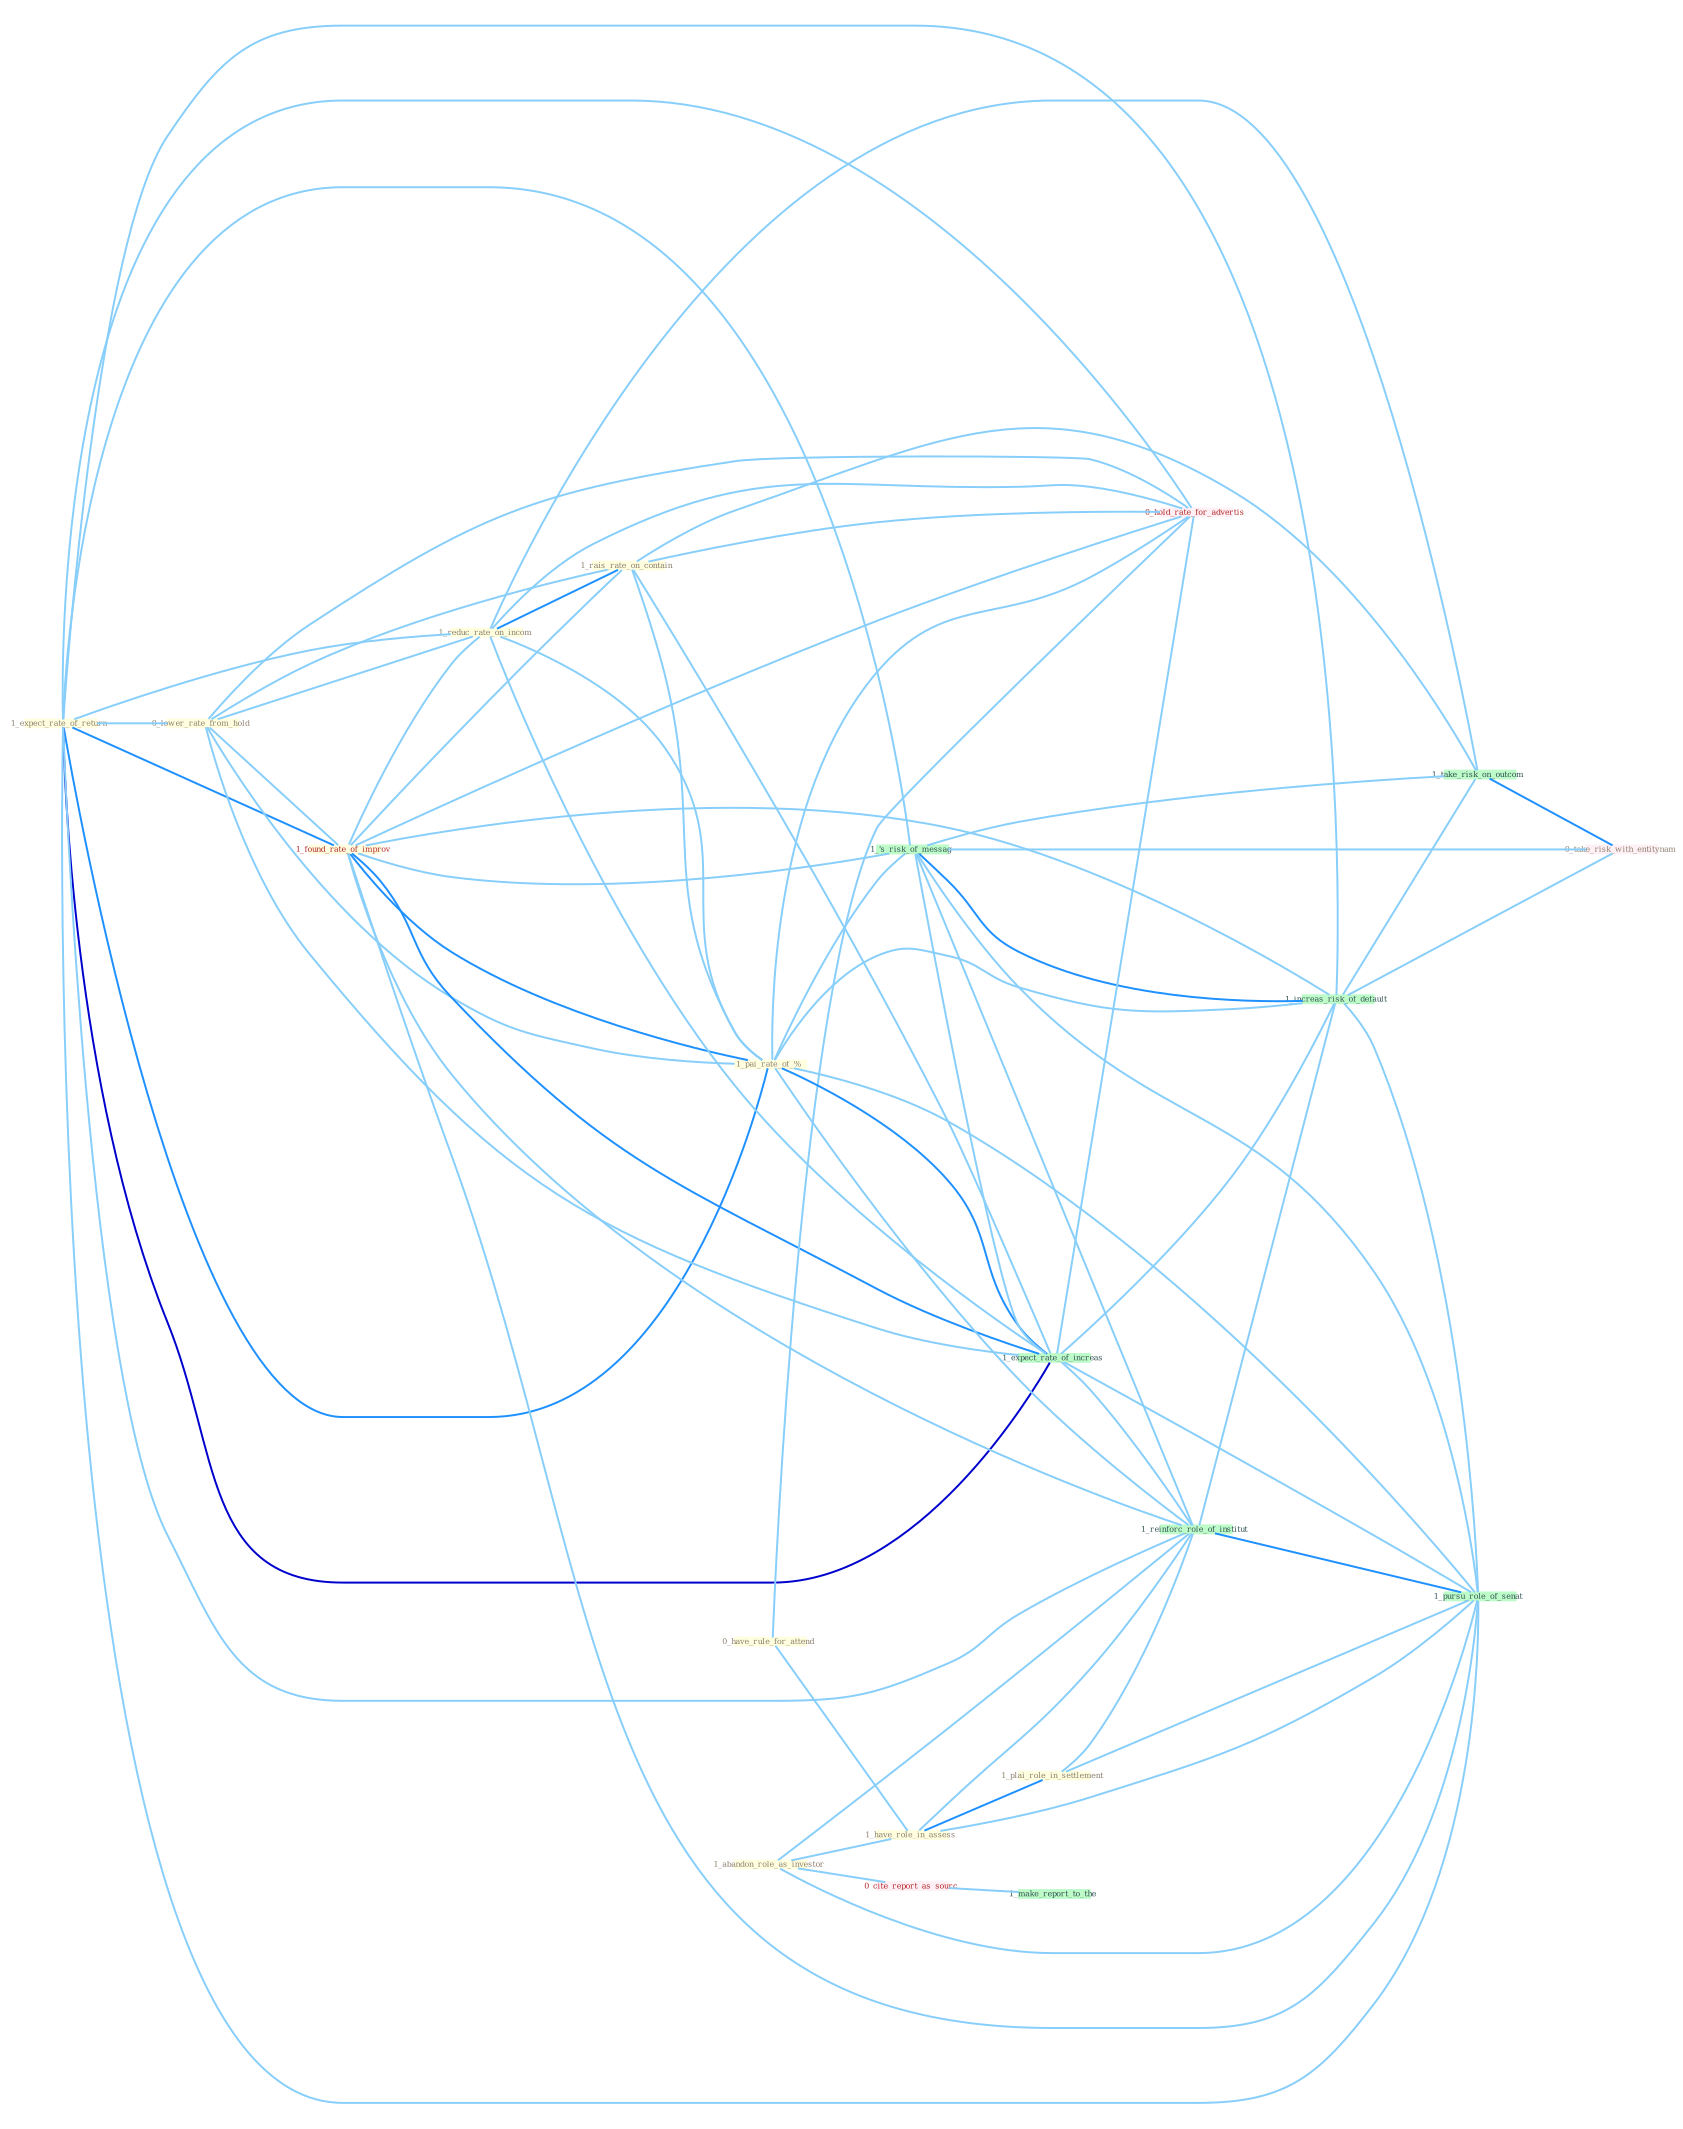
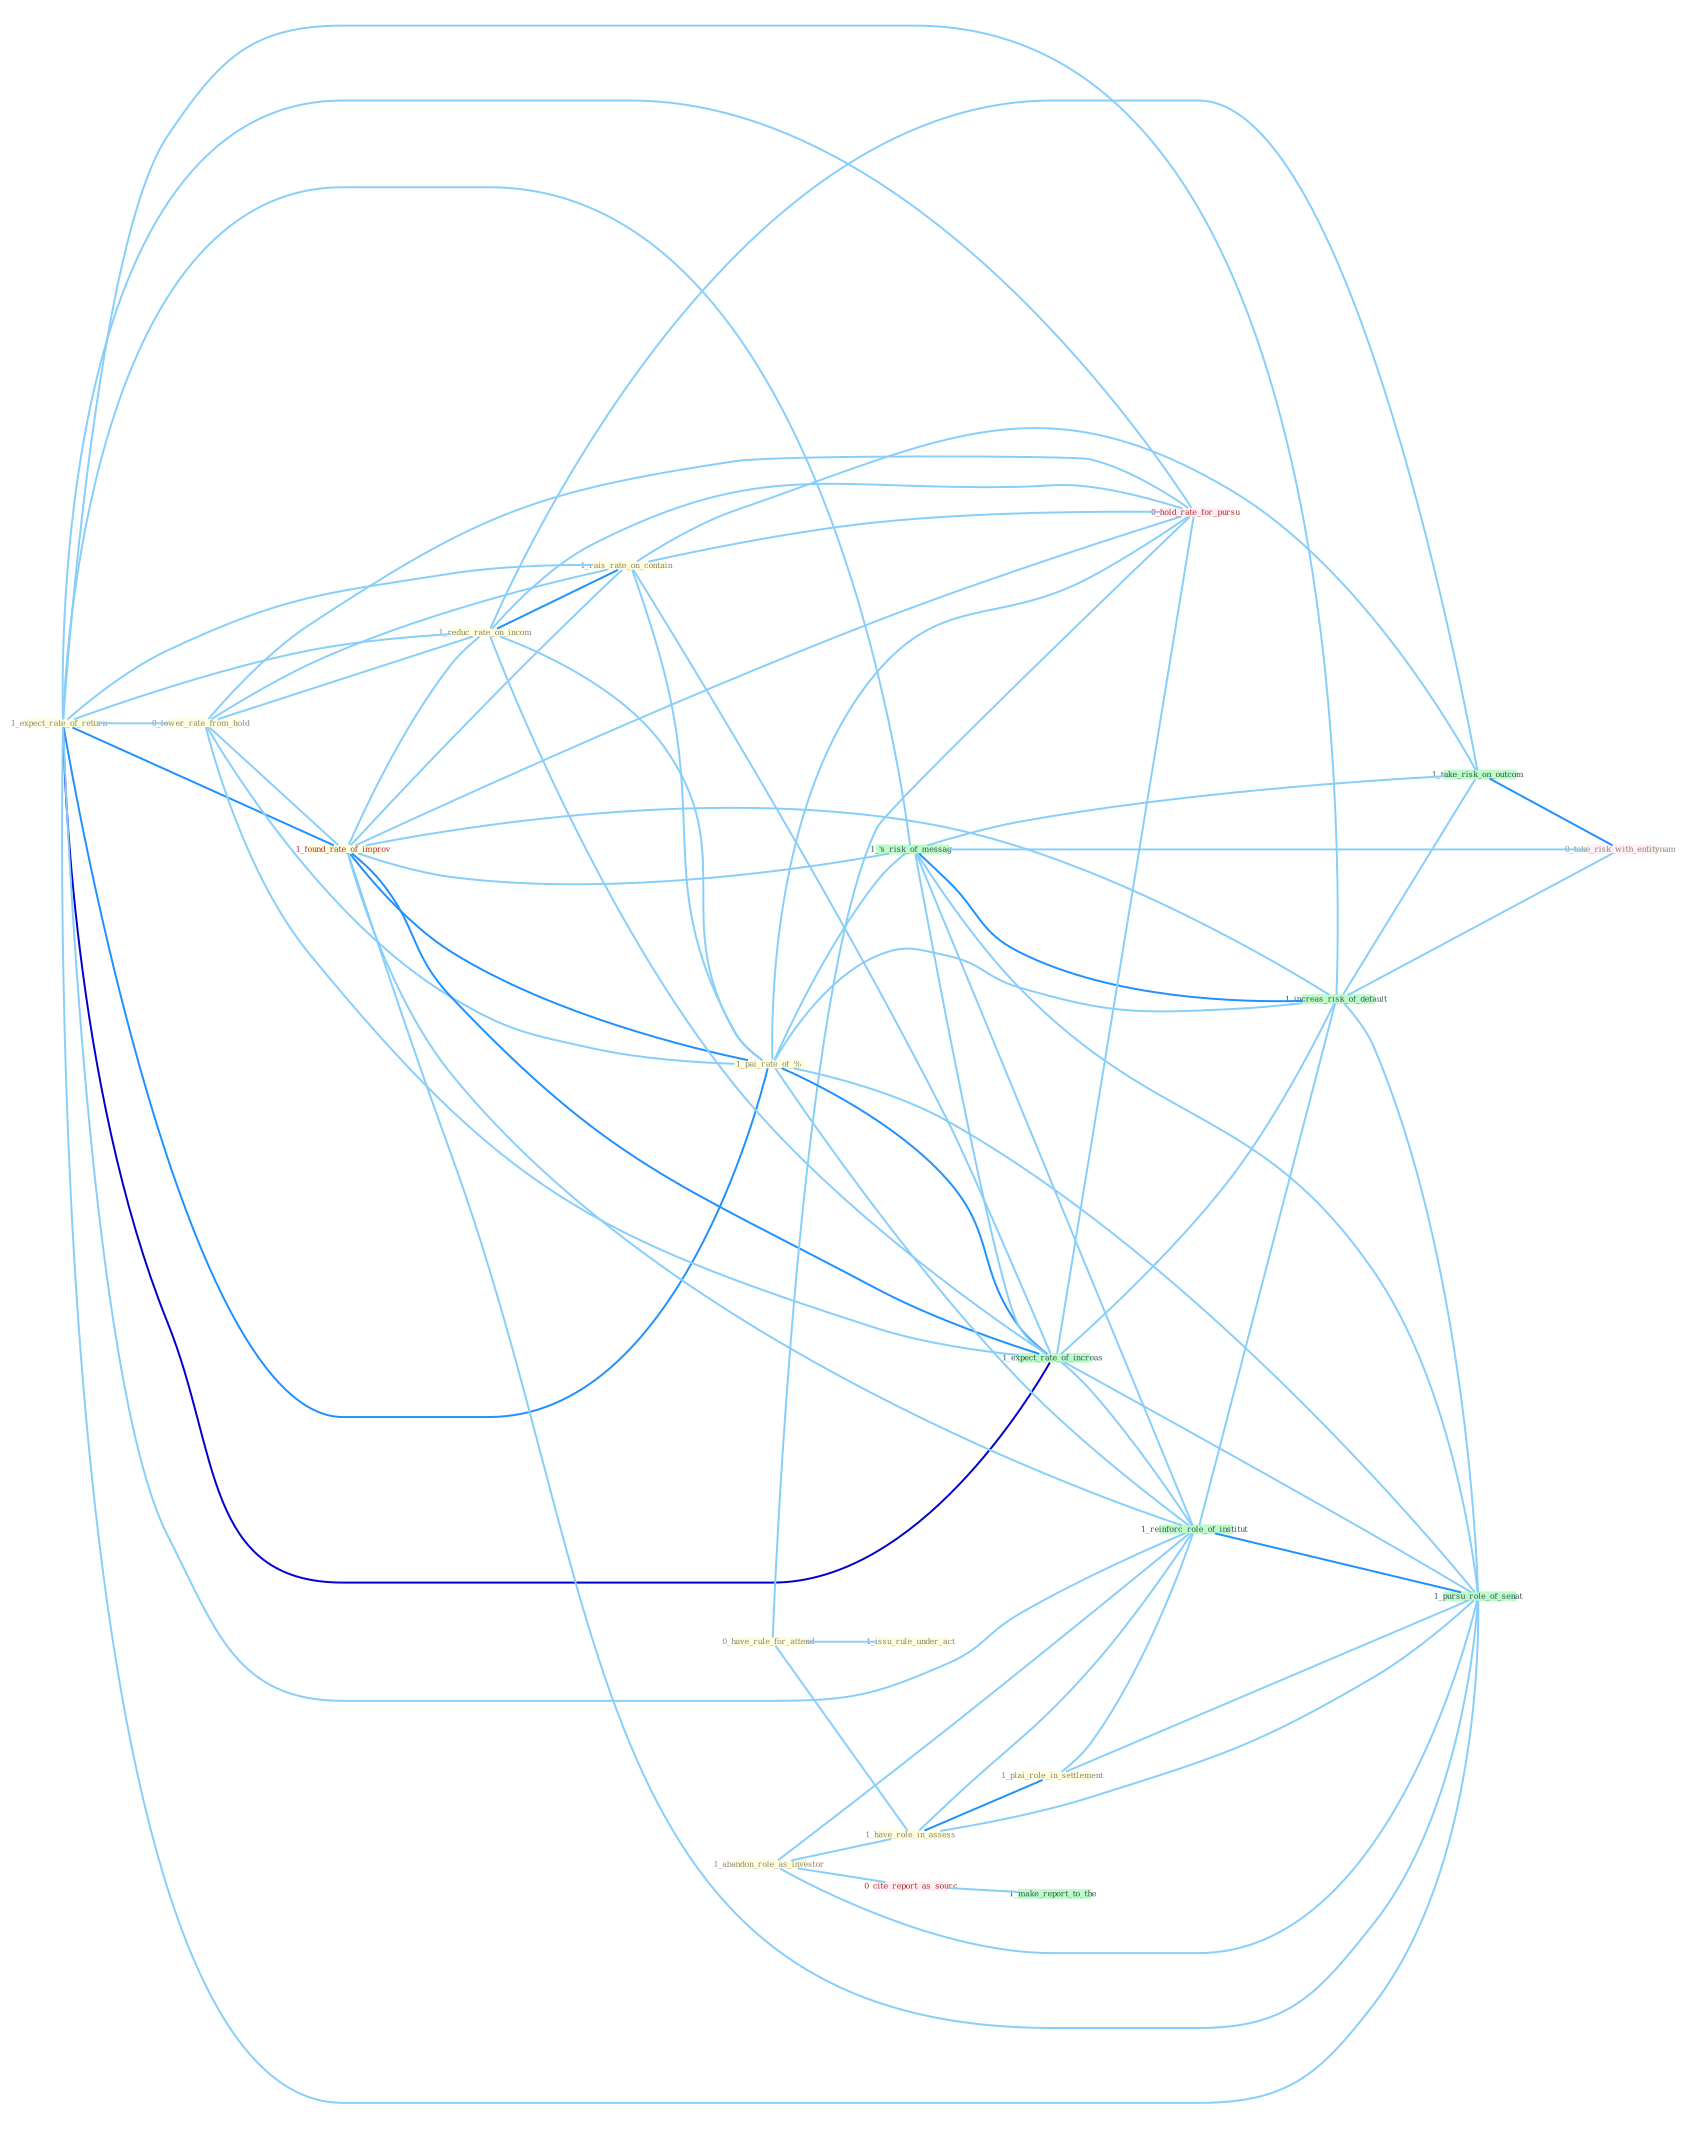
node "0_hold_rate_for_advertis": label "0_hold_rate_for_advertis" -> "0_hold_rate_for_pursu"
edge "1_rais_rate_on_contain" -- "1_expect_rate_of_return": added
node "1_issu_rule_under_act": added
